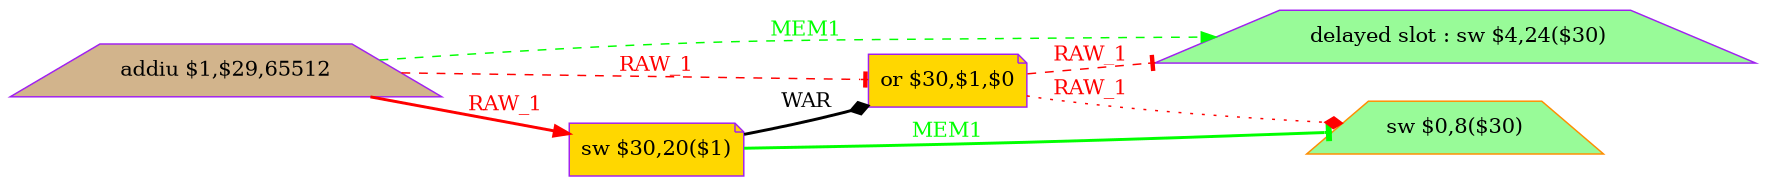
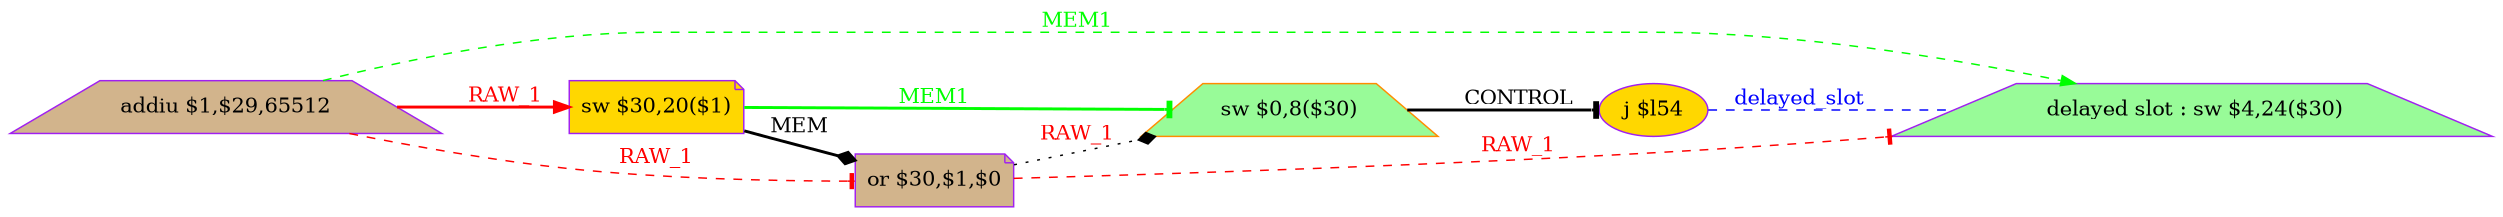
node "or $30,$1,$0": fillcolor gold -> tan
edge "sw $30,20($1)" -> "or $30,$1,$0": label "WAR" -> "MEM"
node "j $l54": added
edge "or $30,$1,$0" -> "sw $0,8($30)": color red -> black
